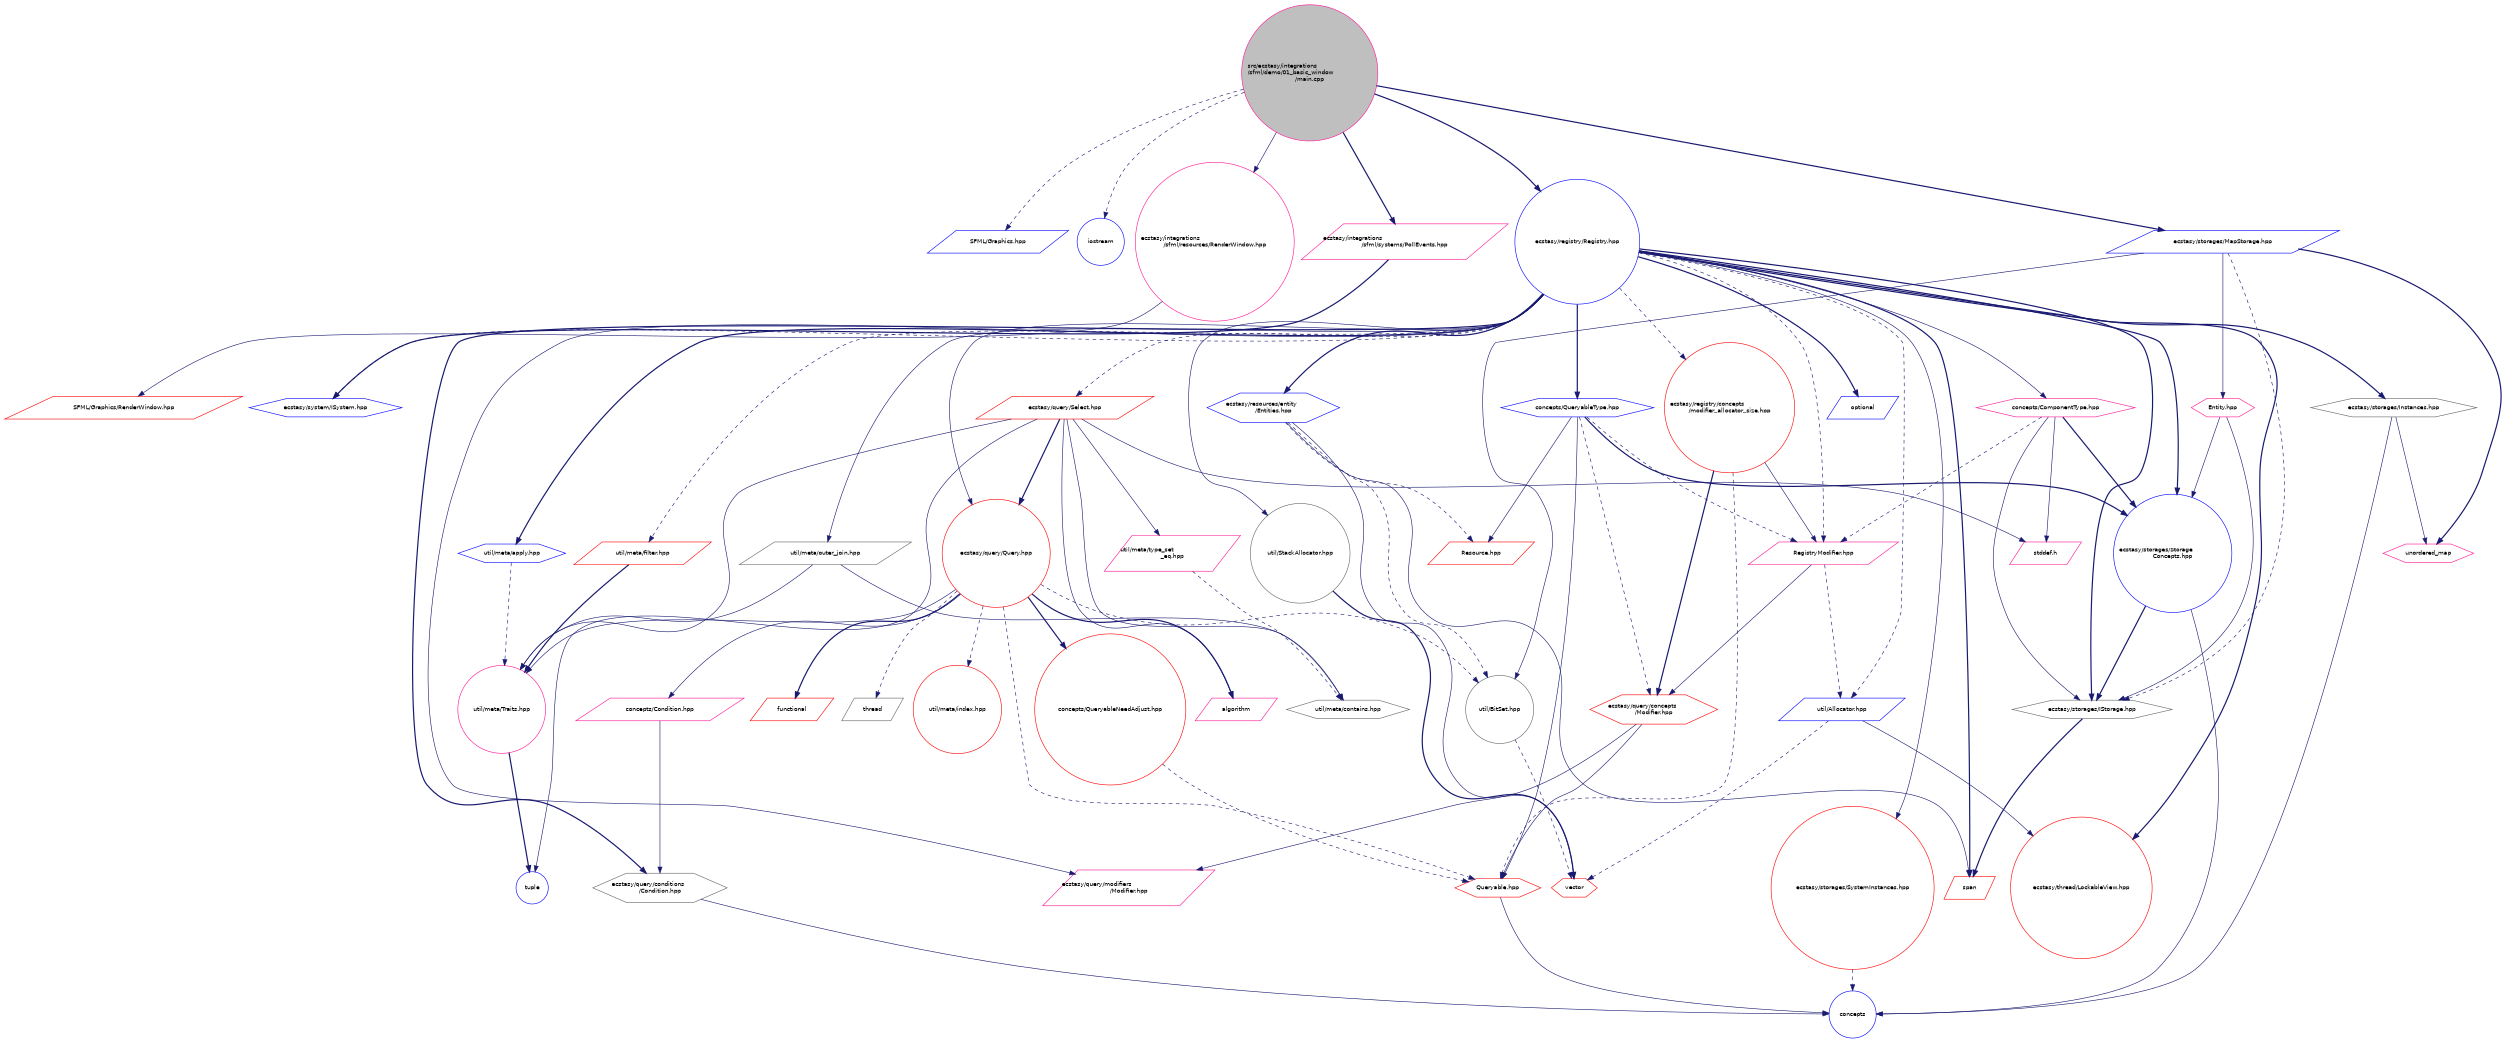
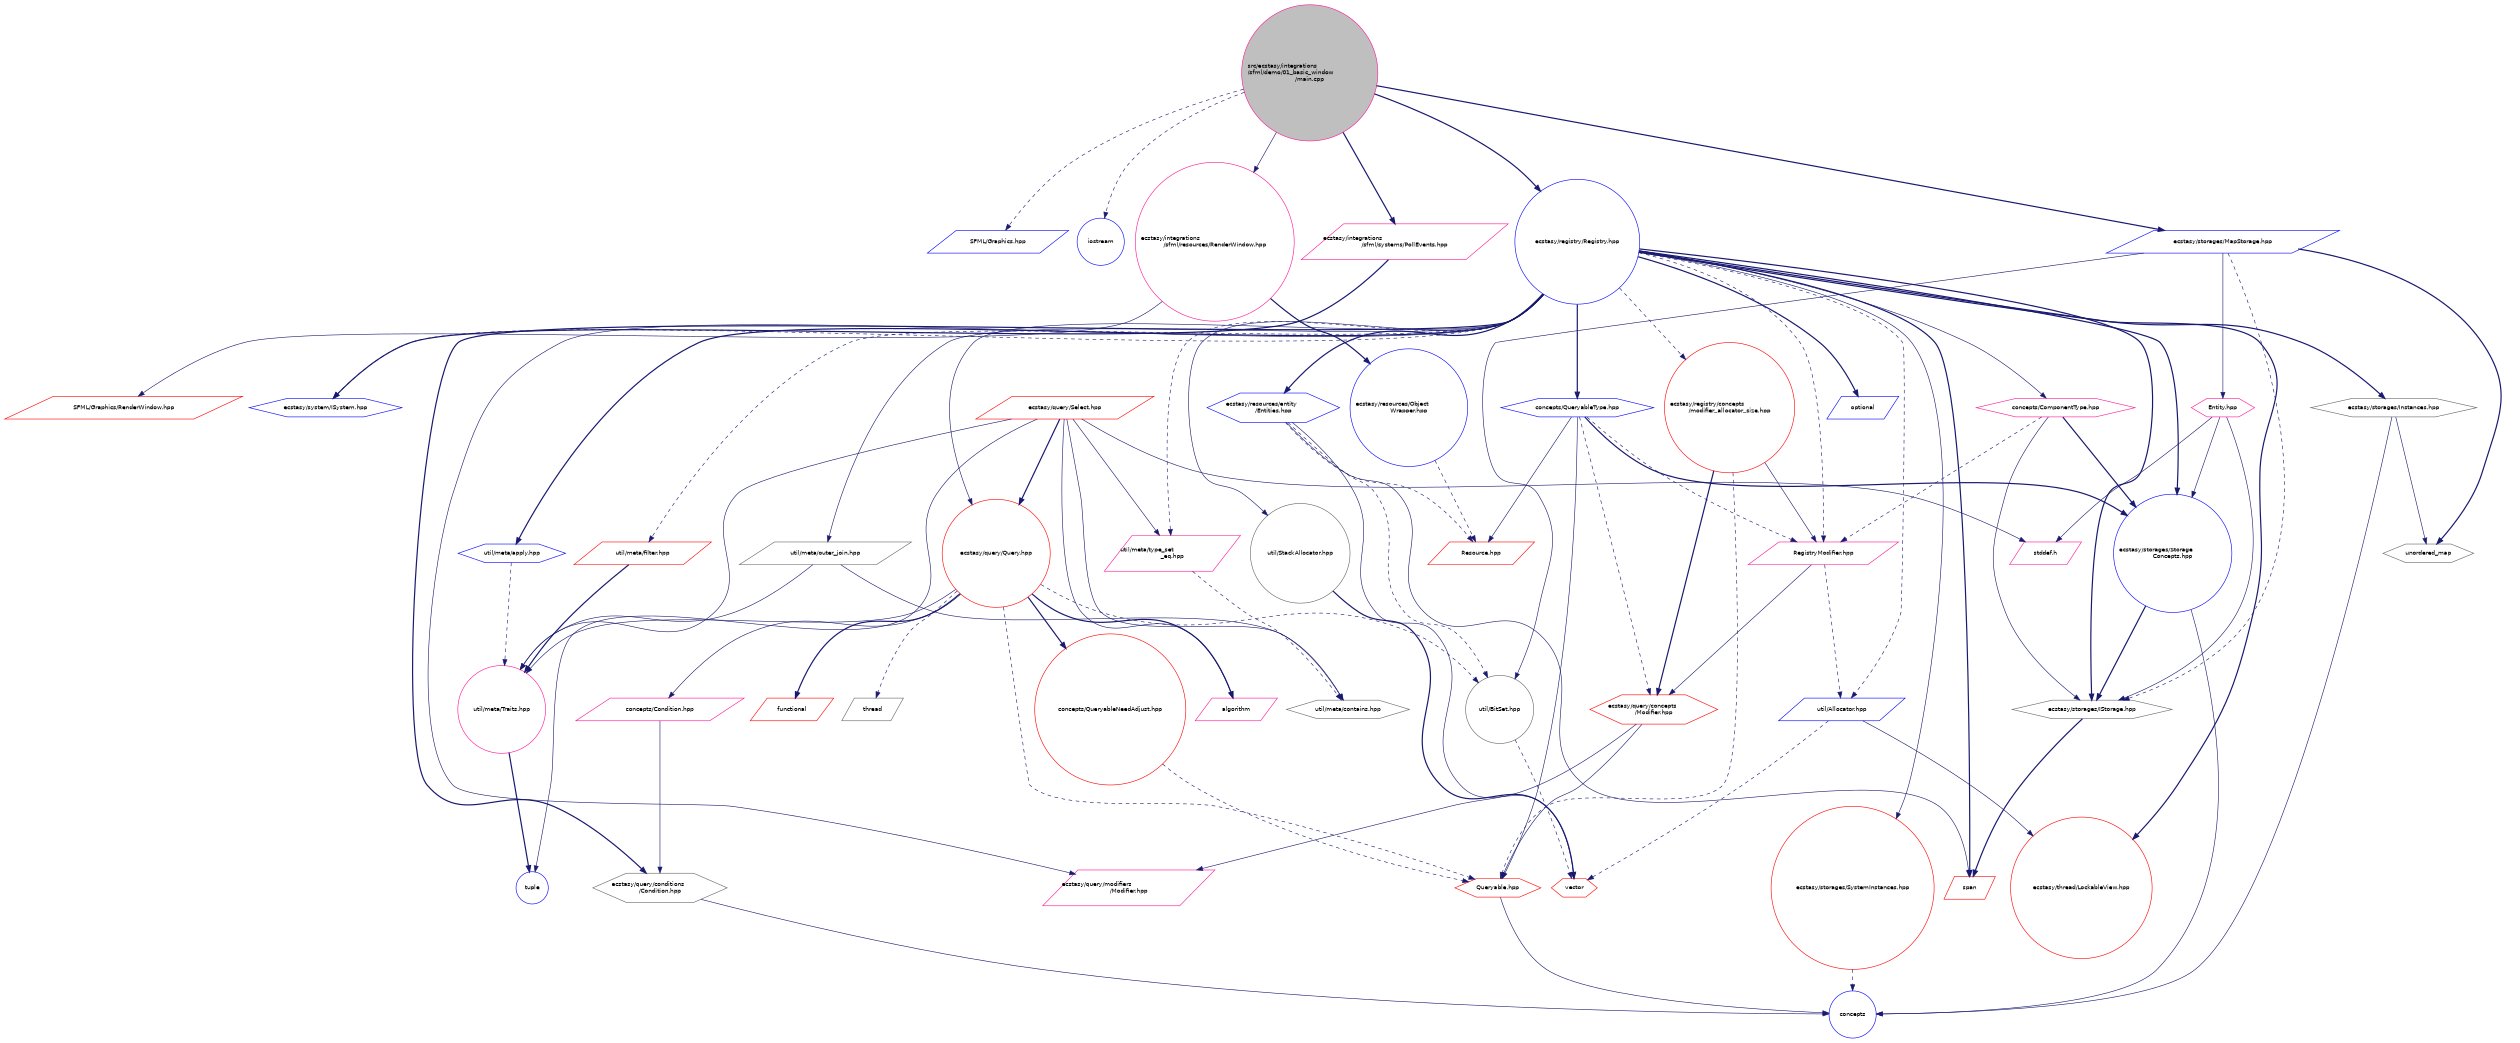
edge "ecstasy/registry/Registry.hpp" -> "ecstasy/query/Select.hpp": now "ecstasy/registry/Registry.hpp" -> "util/meta/type_set _eq.hpp"
node "ecstasy/resources/Object Wrapper.hpp": added
edge "concepts/ComponentType.hpp" -> "stddef.h": now "Entity.hpp" -> "stddef.h"
node "unordered_map": color deeppink -> gray40
node "util/meta/index.hpp": removed
